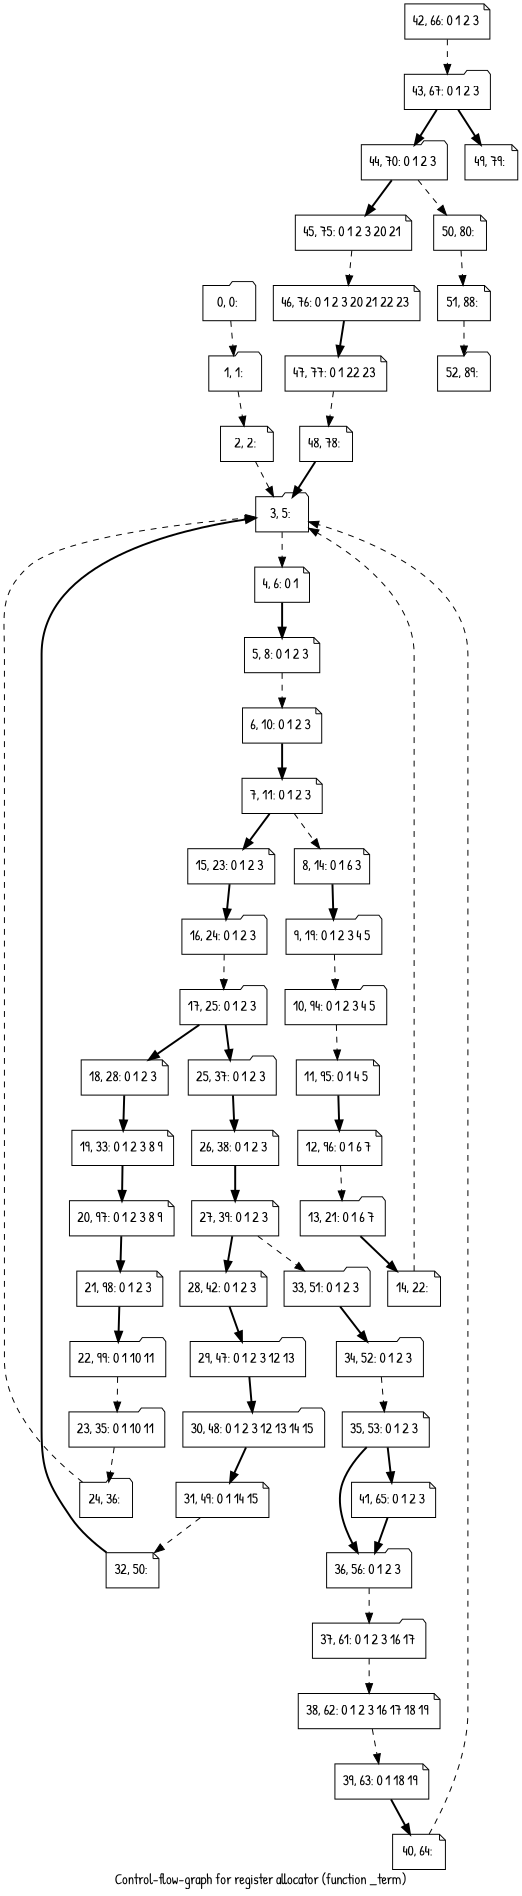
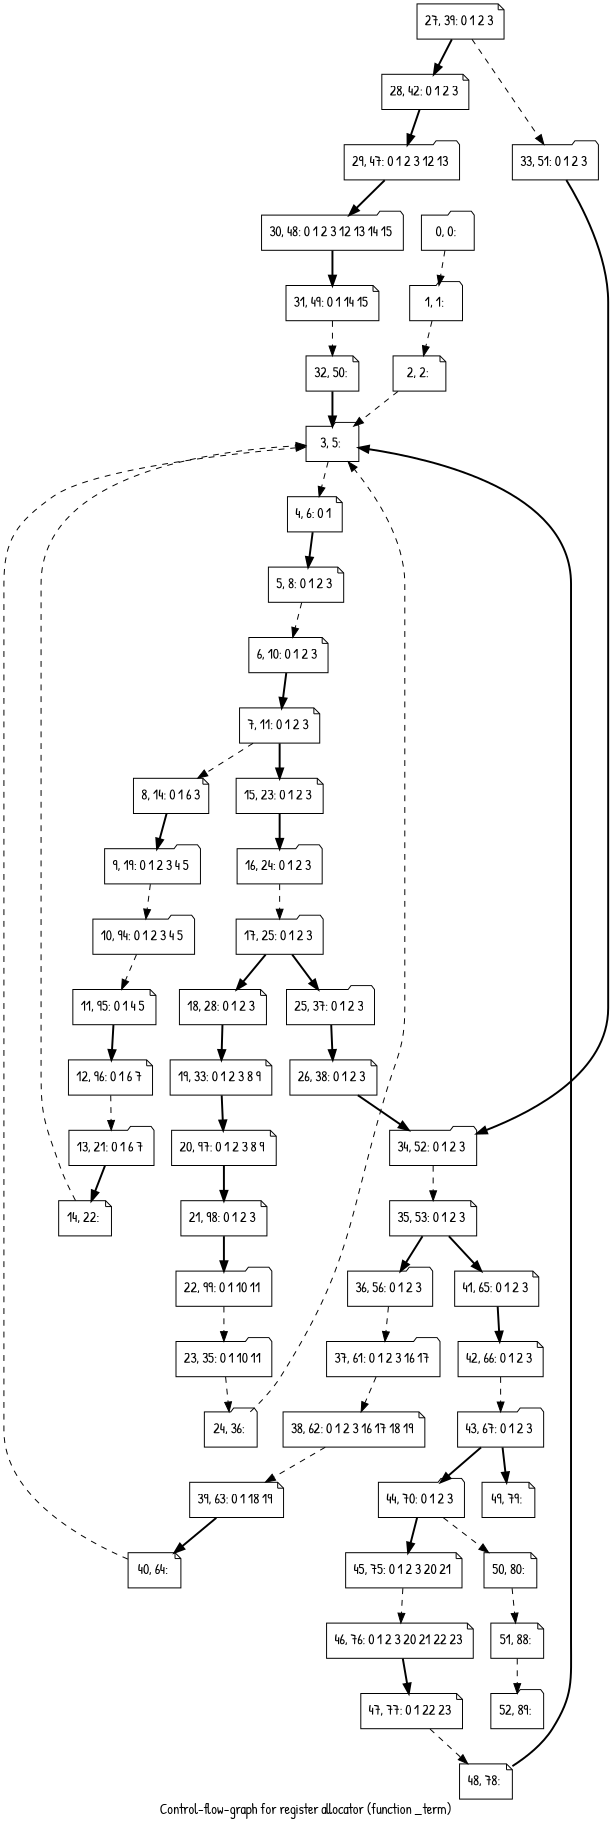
edge "26, 38: 0 1 2 3" -> "27, 39: 0 1 2 3": now "26, 38: 0 1 2 3" -> "34, 52: 0 1 2 3"
edge "41, 65: 0 1 2 3" -> "36, 56: 0 1 2 3": now "41, 65: 0 1 2 3" -> "42, 66: 0 1 2 3"
